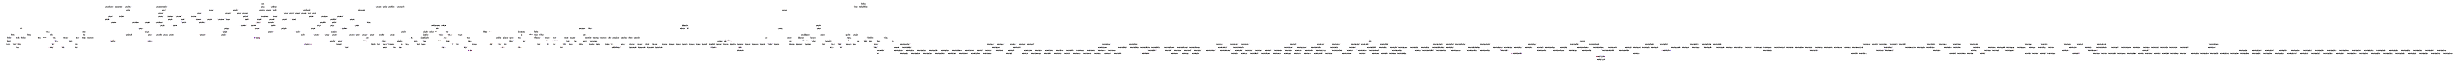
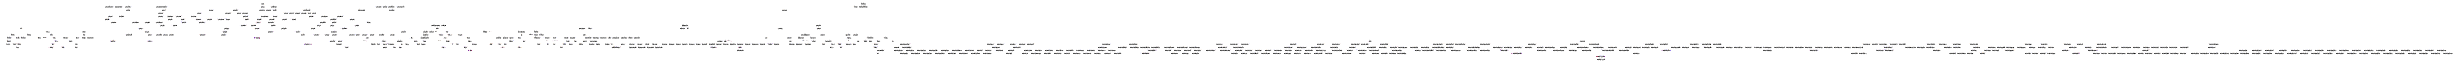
node "python-webassets": added
